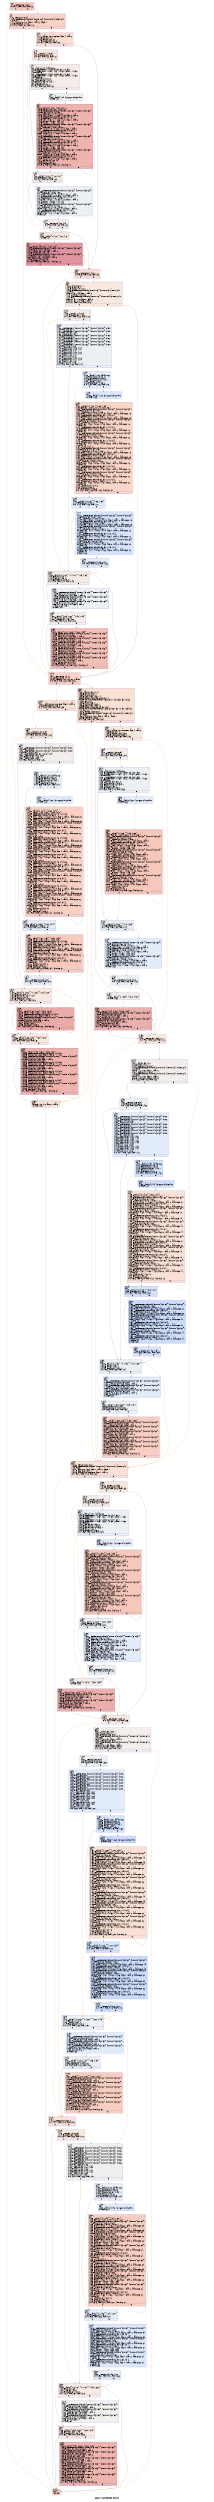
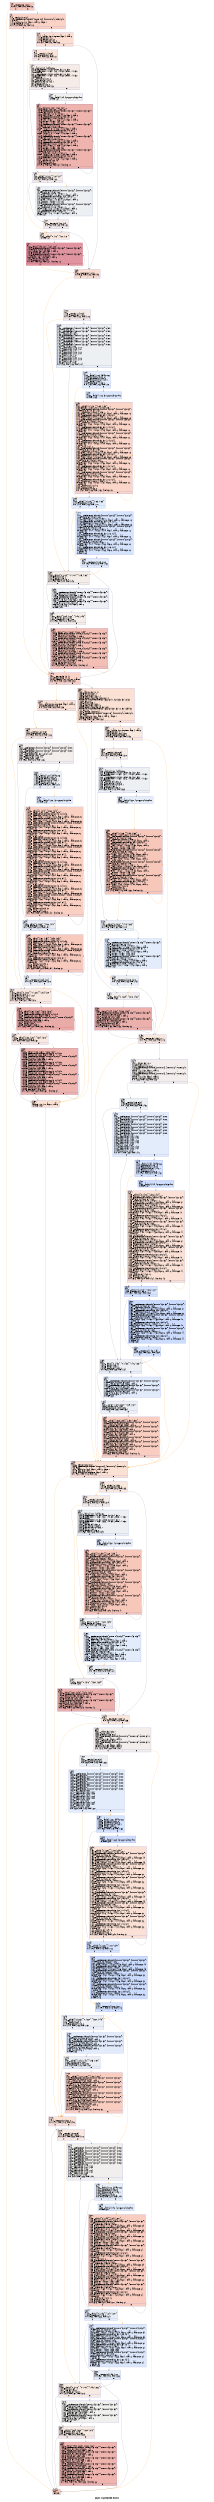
node "%95:": removed
